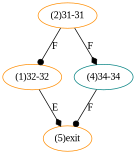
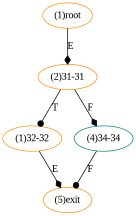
node "(1)root": added
edge "(2)31-31" -> "(1)32-32": label "F" -> "T"
